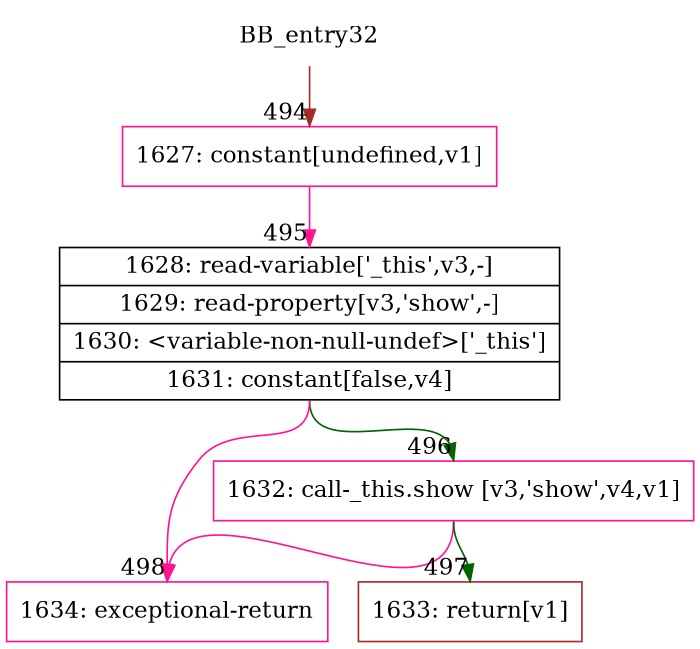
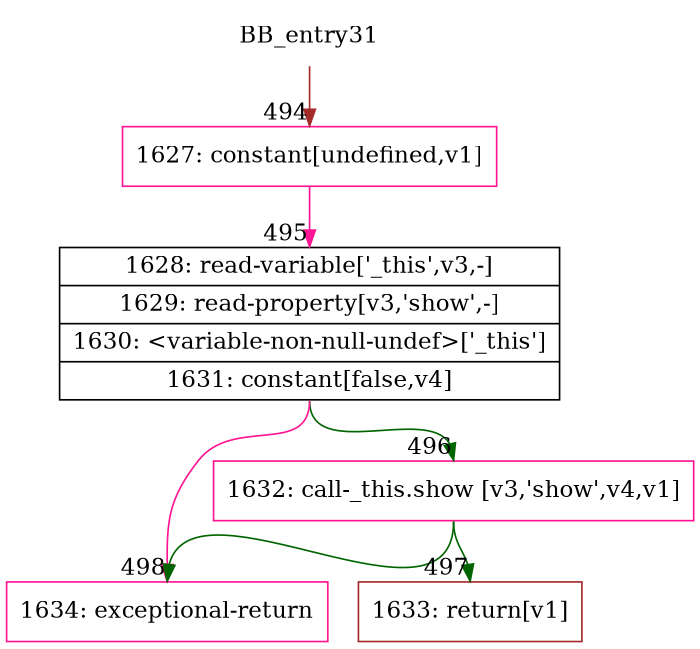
node "BB_entry32": label "BB_entry32" -> "BB_entry31"
edge "1632: call-_this.show [v3,'show',v4,v1]" -> "1634: exceptional-return": color deeppink -> darkgreen
